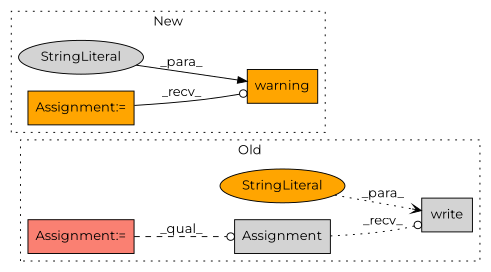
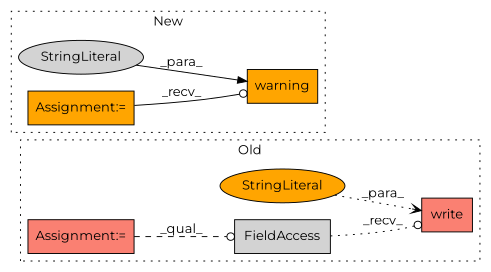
node "write": fillcolor lightgrey -> salmon
node "Assignment": label "Assignment" -> "FieldAccess"
